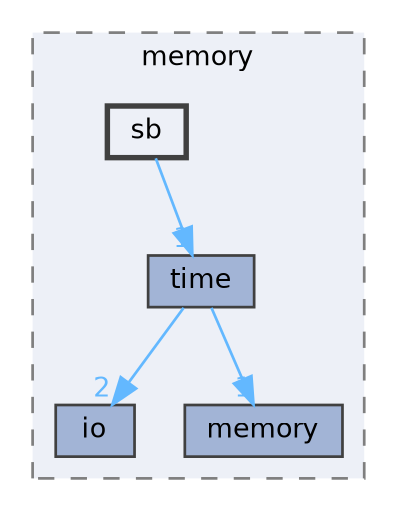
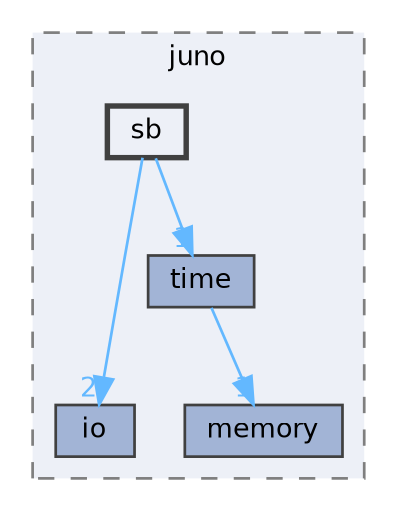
cluster "memory": label "memory" -> "juno"
edge "time" -> "io": now "sb" -> "io"
